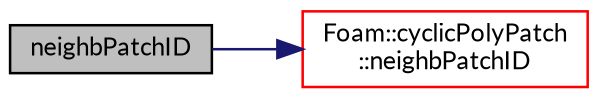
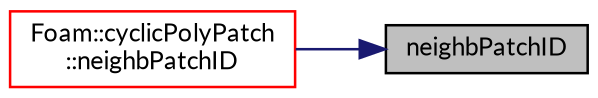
edge "neighbPatchID" -> "Foam::cyclicPolyPatch ::neighbPatchID": reversed
